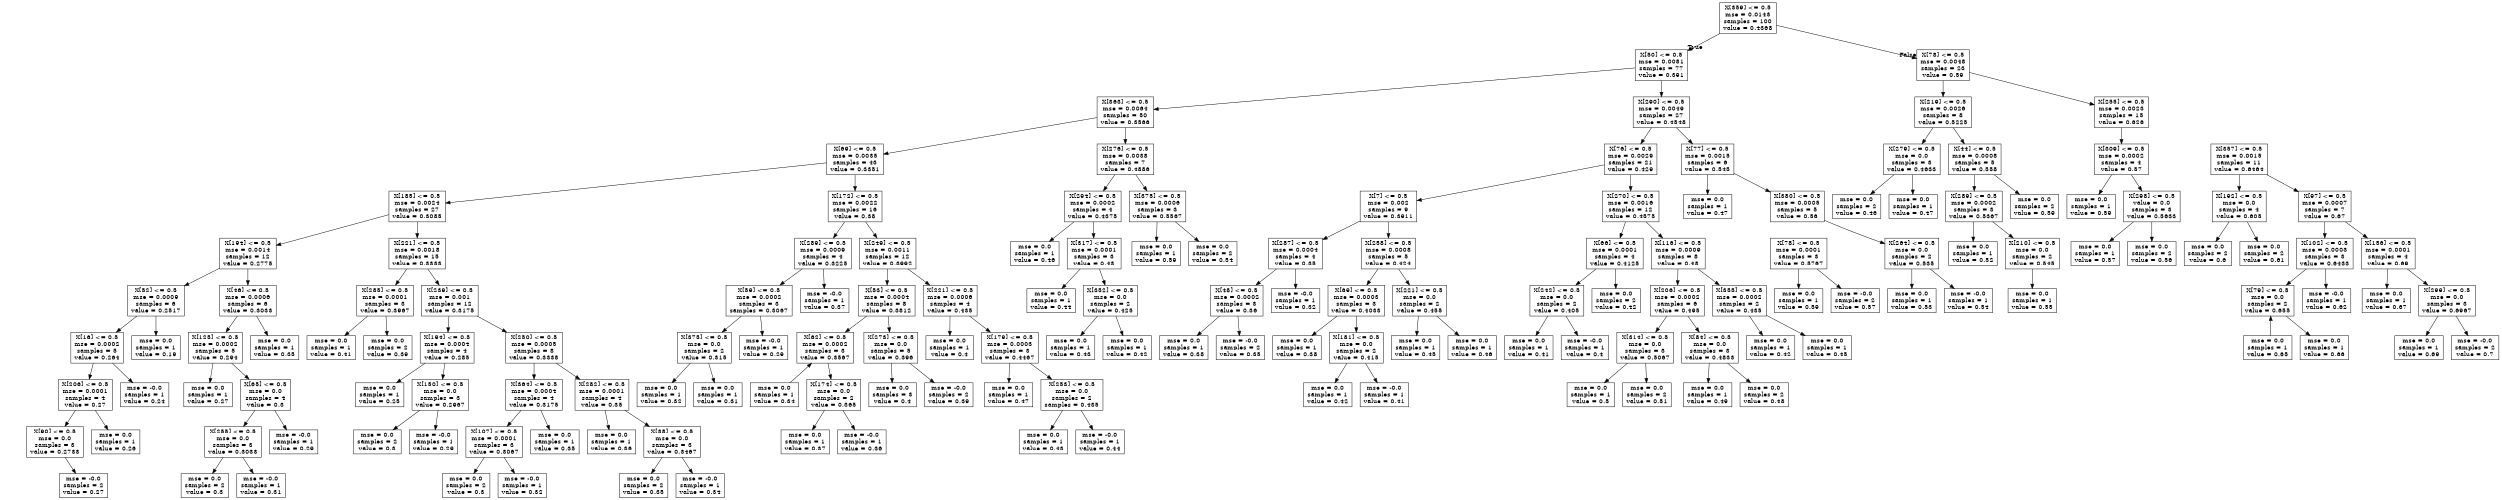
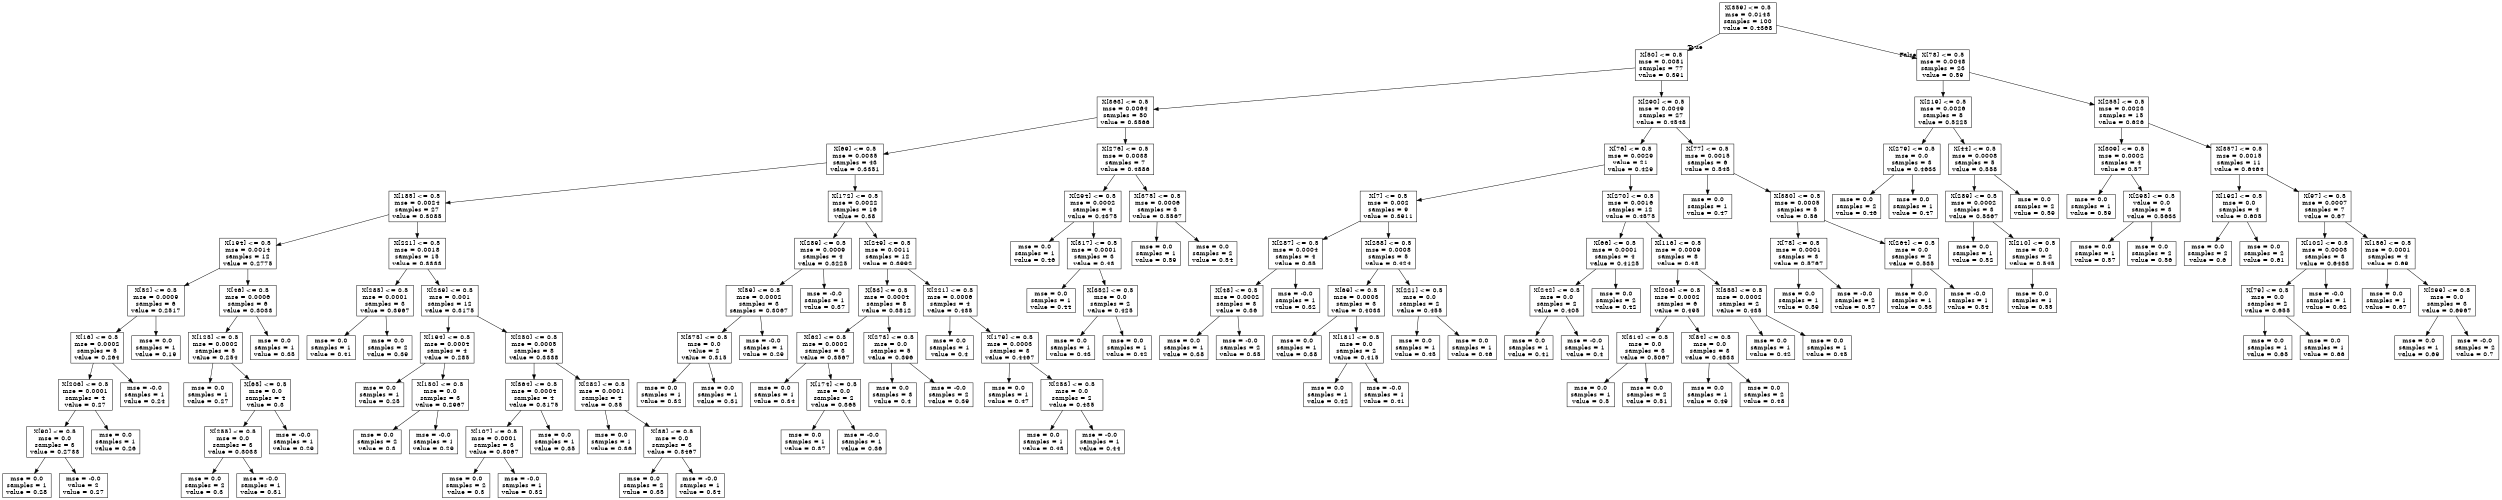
edge "X[255] <= 0.5 mse = 0.0023 samples = 15 value = 0.626" -> "X[357] <= 0.5 mse = 0.0015 samples = 11 value = 0.6464": added
node "X[76] <= 0.5 mse = 0.0029 samples = 21 value = 0.429": label "X[76] <= 0.5 mse = 0.0029 samples = 21 value = 0.429" -> "X[76] <= 0.5 mse = 0.0029 value = 21 value = 0.429"
edge "X[380] <= 0.5 mse = 0.0005 samples = 5 value = 0.56" -> "X[78] <= 0.5 mse = 0.0001 samples = 3 value = 0.5767": added
edge "mse = 0.0 samples = 1 value = 0.65" -> "X[79] <= 0.5 mse = 0.0 samples = 2 value = 0.655": reversed
node "X[125] <= 0.5 mse = 0.0002 samples = 5 value = 0.294": label "X[125] <= 0.5 mse = 0.0002 samples = 5 value = 0.294" -> "X[125] <= 0.5 mse = 0.0002 samples = 5 value = 0.254"
node "X[375] <= 0.5 mse = 0.0 samples = 2 value = 0.315": label "X[375] <= 0.5 mse = 0.0 samples = 2 value = 0.315" -> "X[375] <= 0.5 mse = 0.0 value = 2 value = 0.315"
edge "mse = 0.0 samples = 1 value = 0.34" -> "X[62] <= 0.5 mse = 0.0002 samples = 3 value = 0.3567": reversed
node "X[253] <= 0.5 mse = 0.0 samples = 2 samples = 0.435": label "X[253] <= 0.5 mse = 0.0 samples = 2 samples = 0.435" -> "X[253] <= 0.5 mse = 0.0 samples = 2 value = 0.435"
node "mse = 0.0 samples = 1 value = 0.28": added
node "mse = -0.0 samples = 2 value = 0.27": label "mse = -0.0 samples = 2 value = 0.27" -> "mse = -0.0 value = 2 value = 0.27"
